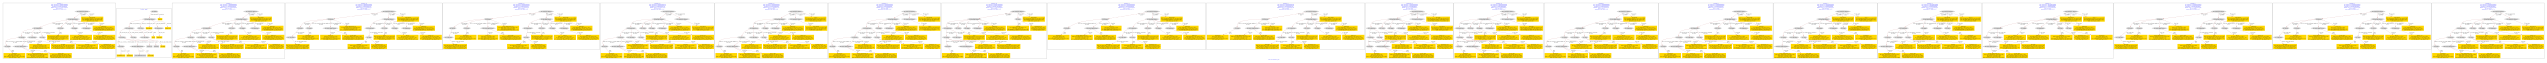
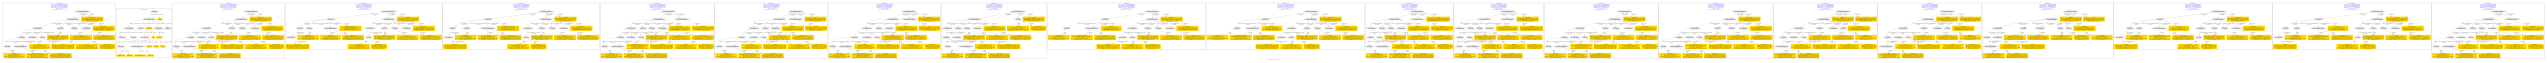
node "object_uri": fillcolor gold -> lightgray
node "artist_uri": fillcolor lightgray -> gold
node "technique": fillcolor lightgray -> gold
node "artist_appellation_uri": fillcolor lightgray -> gold
